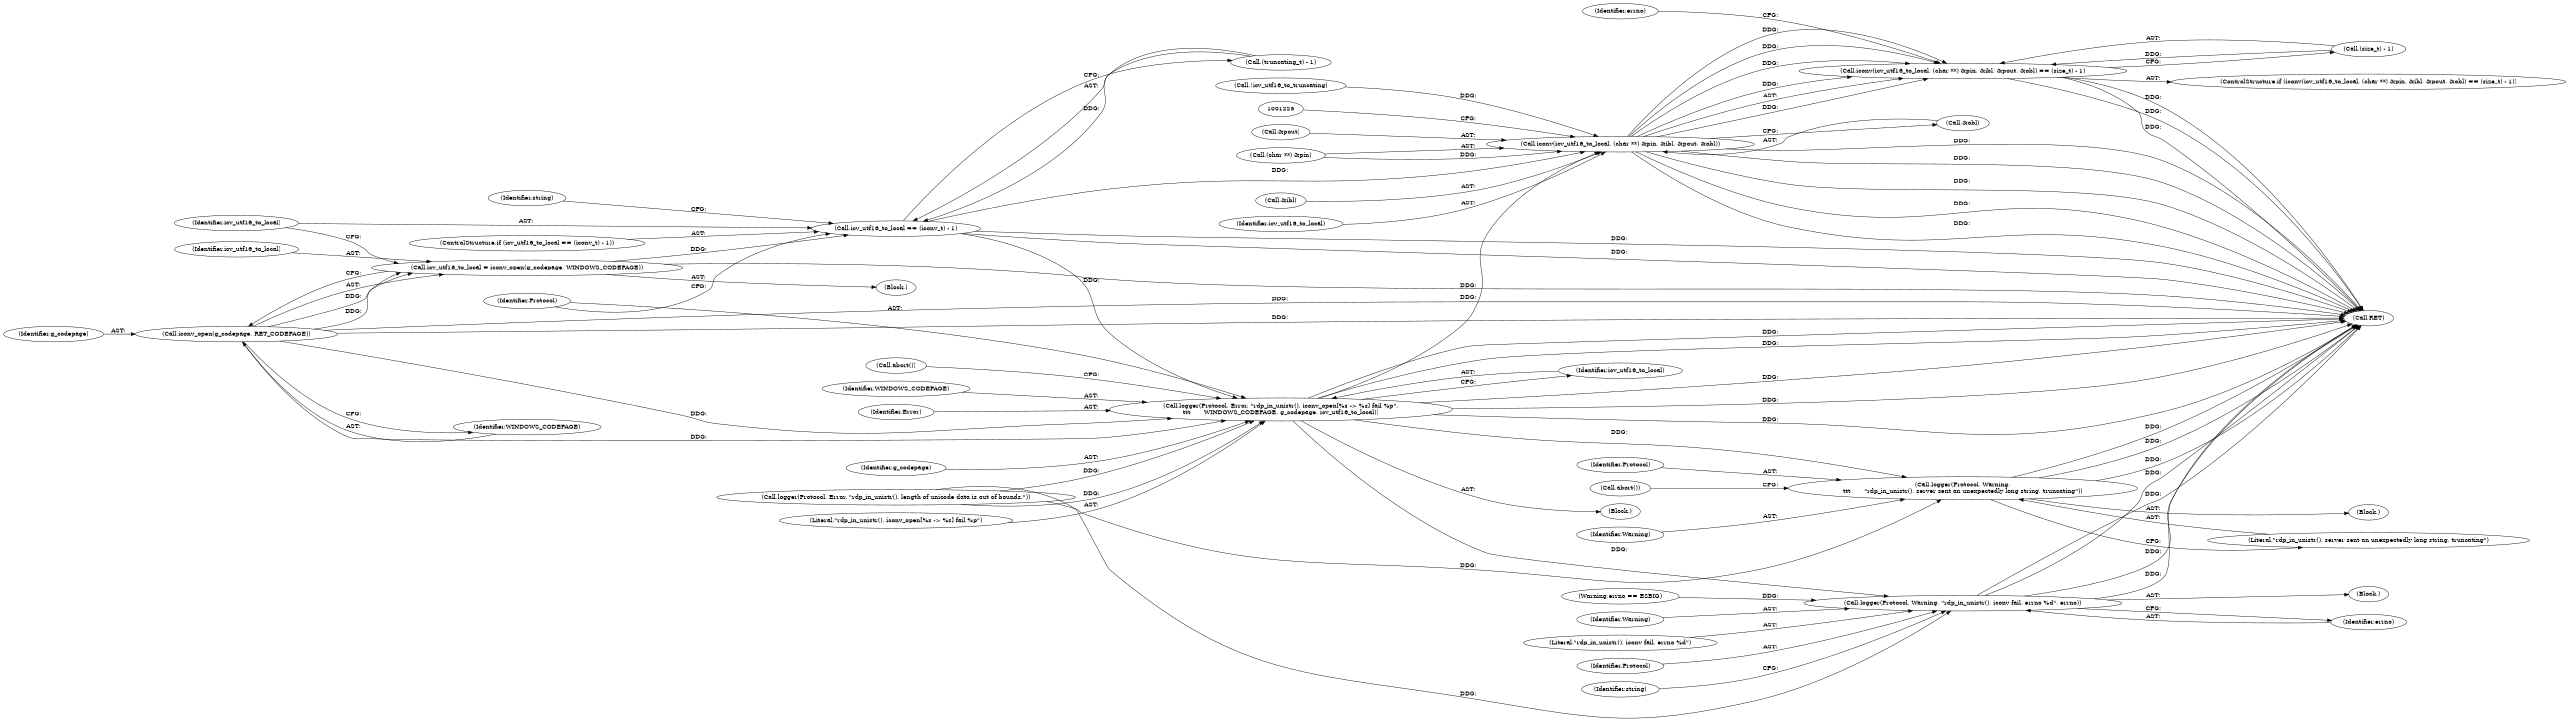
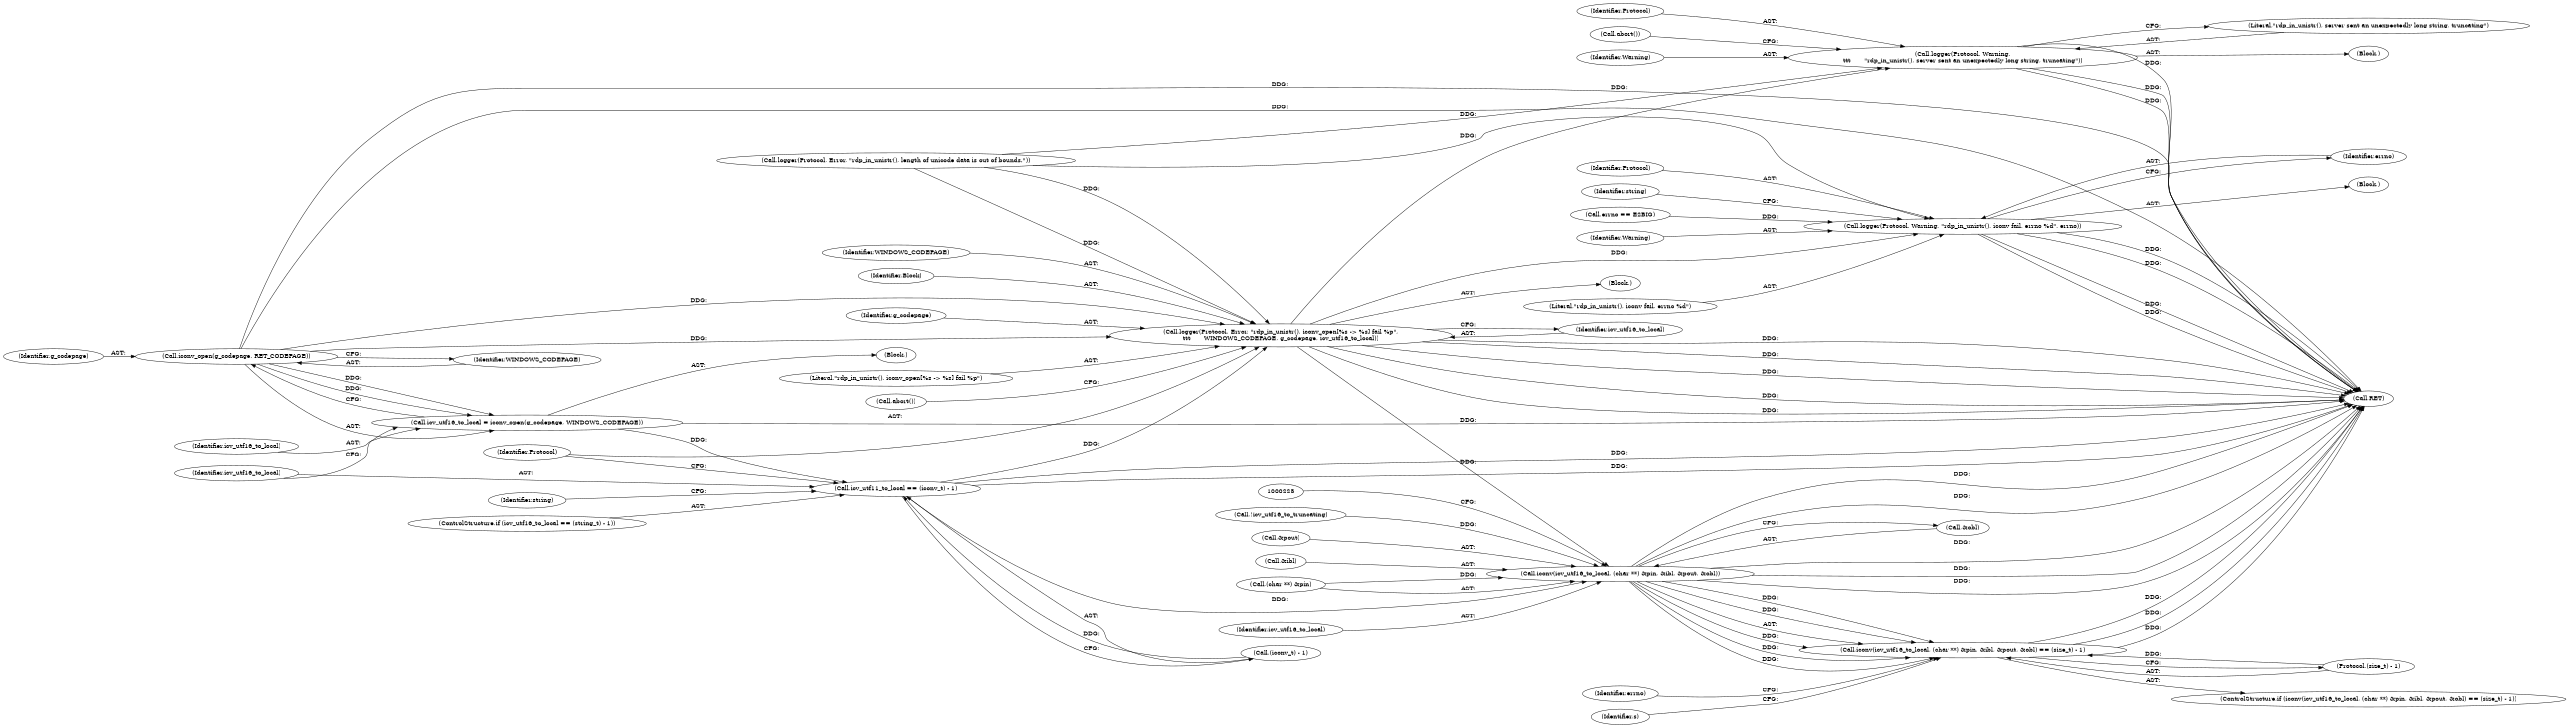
node "(Call,(size_t) - 1)": label "(Call,(size_t) - 1)" -> "(Protocol,(size_t) - 1)"
node "(Call,(truncating_t) - 1)": label "(Call,(truncating_t) - 1)" -> "(Call,(iconv_t) - 1)"
node "1001225": label "1001225" -> "1000225"
node "(Call,icv_utf16_to_local == (iconv_t) - 1)": label "(Call,icv_utf16_to_local == (iconv_t) - 1)" -> "(Call,icv_utf11_to_local == (iconv_t) - 1)"
node "(ControlStructure,if (icv_utf16_to_local == (iconv_t) - 1))": label "(ControlStructure,if (icv_utf16_to_local == (iconv_t) - 1))" -> "(ControlStructure,if (icv_utf16_to_local == (string_t) - 1))"
node "(Identifier,Error)": label "(Identifier,Error)" -> "(Identifier,Block)"
node "(Warning,errno == E2BIG)": label "(Warning,errno == E2BIG)" -> "(Call,errno == E2BIG)"
node "(Identifier,s)": added
